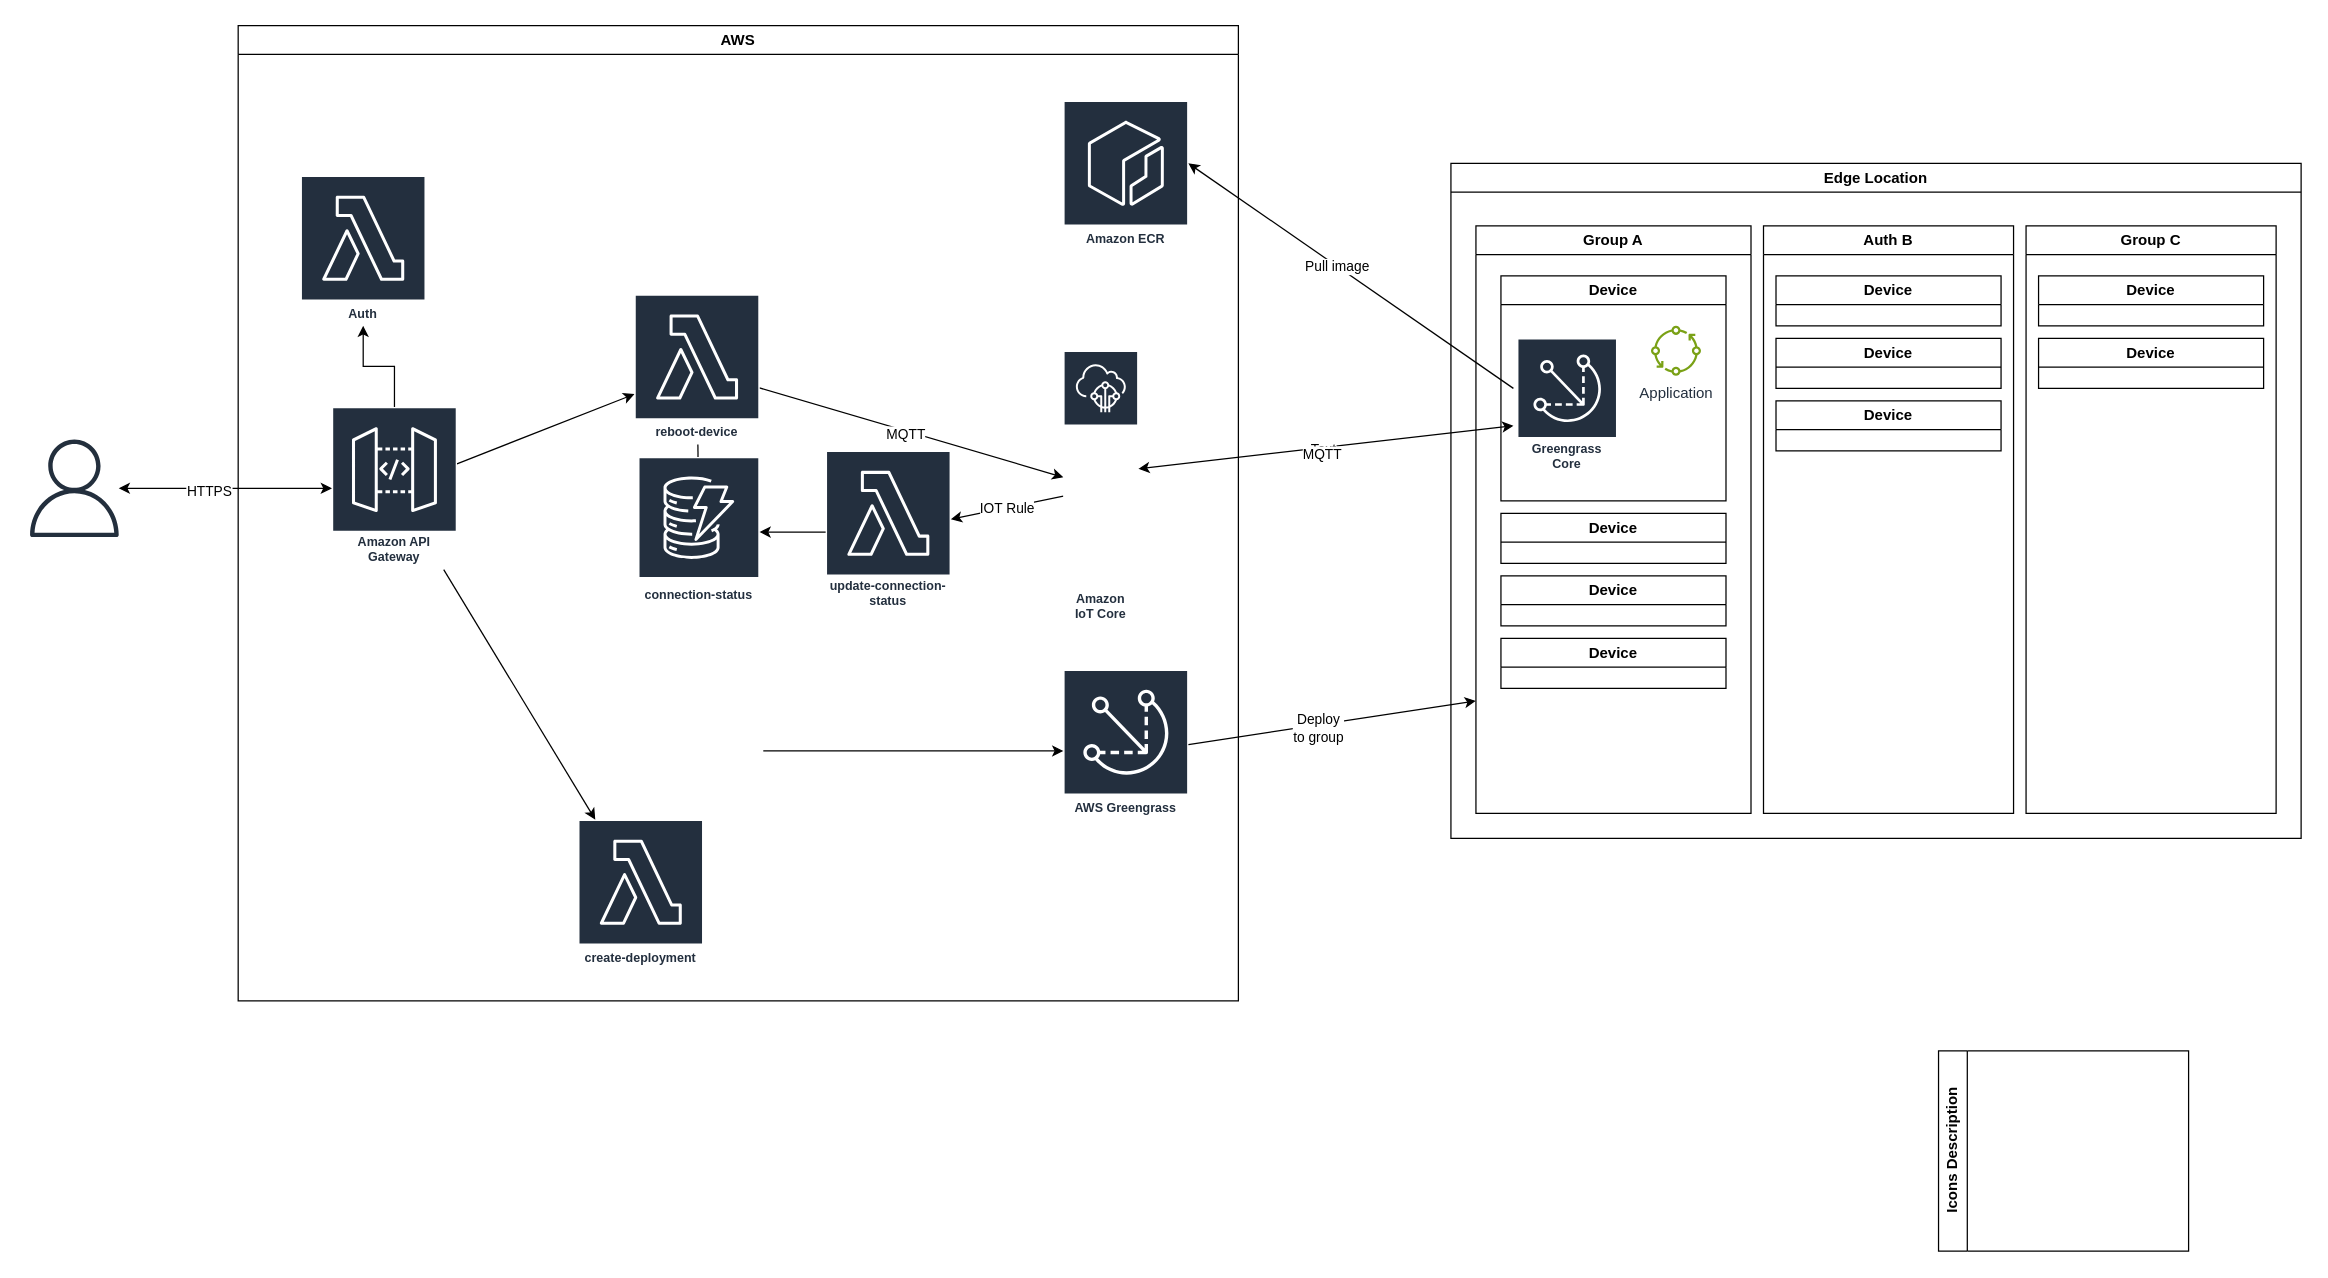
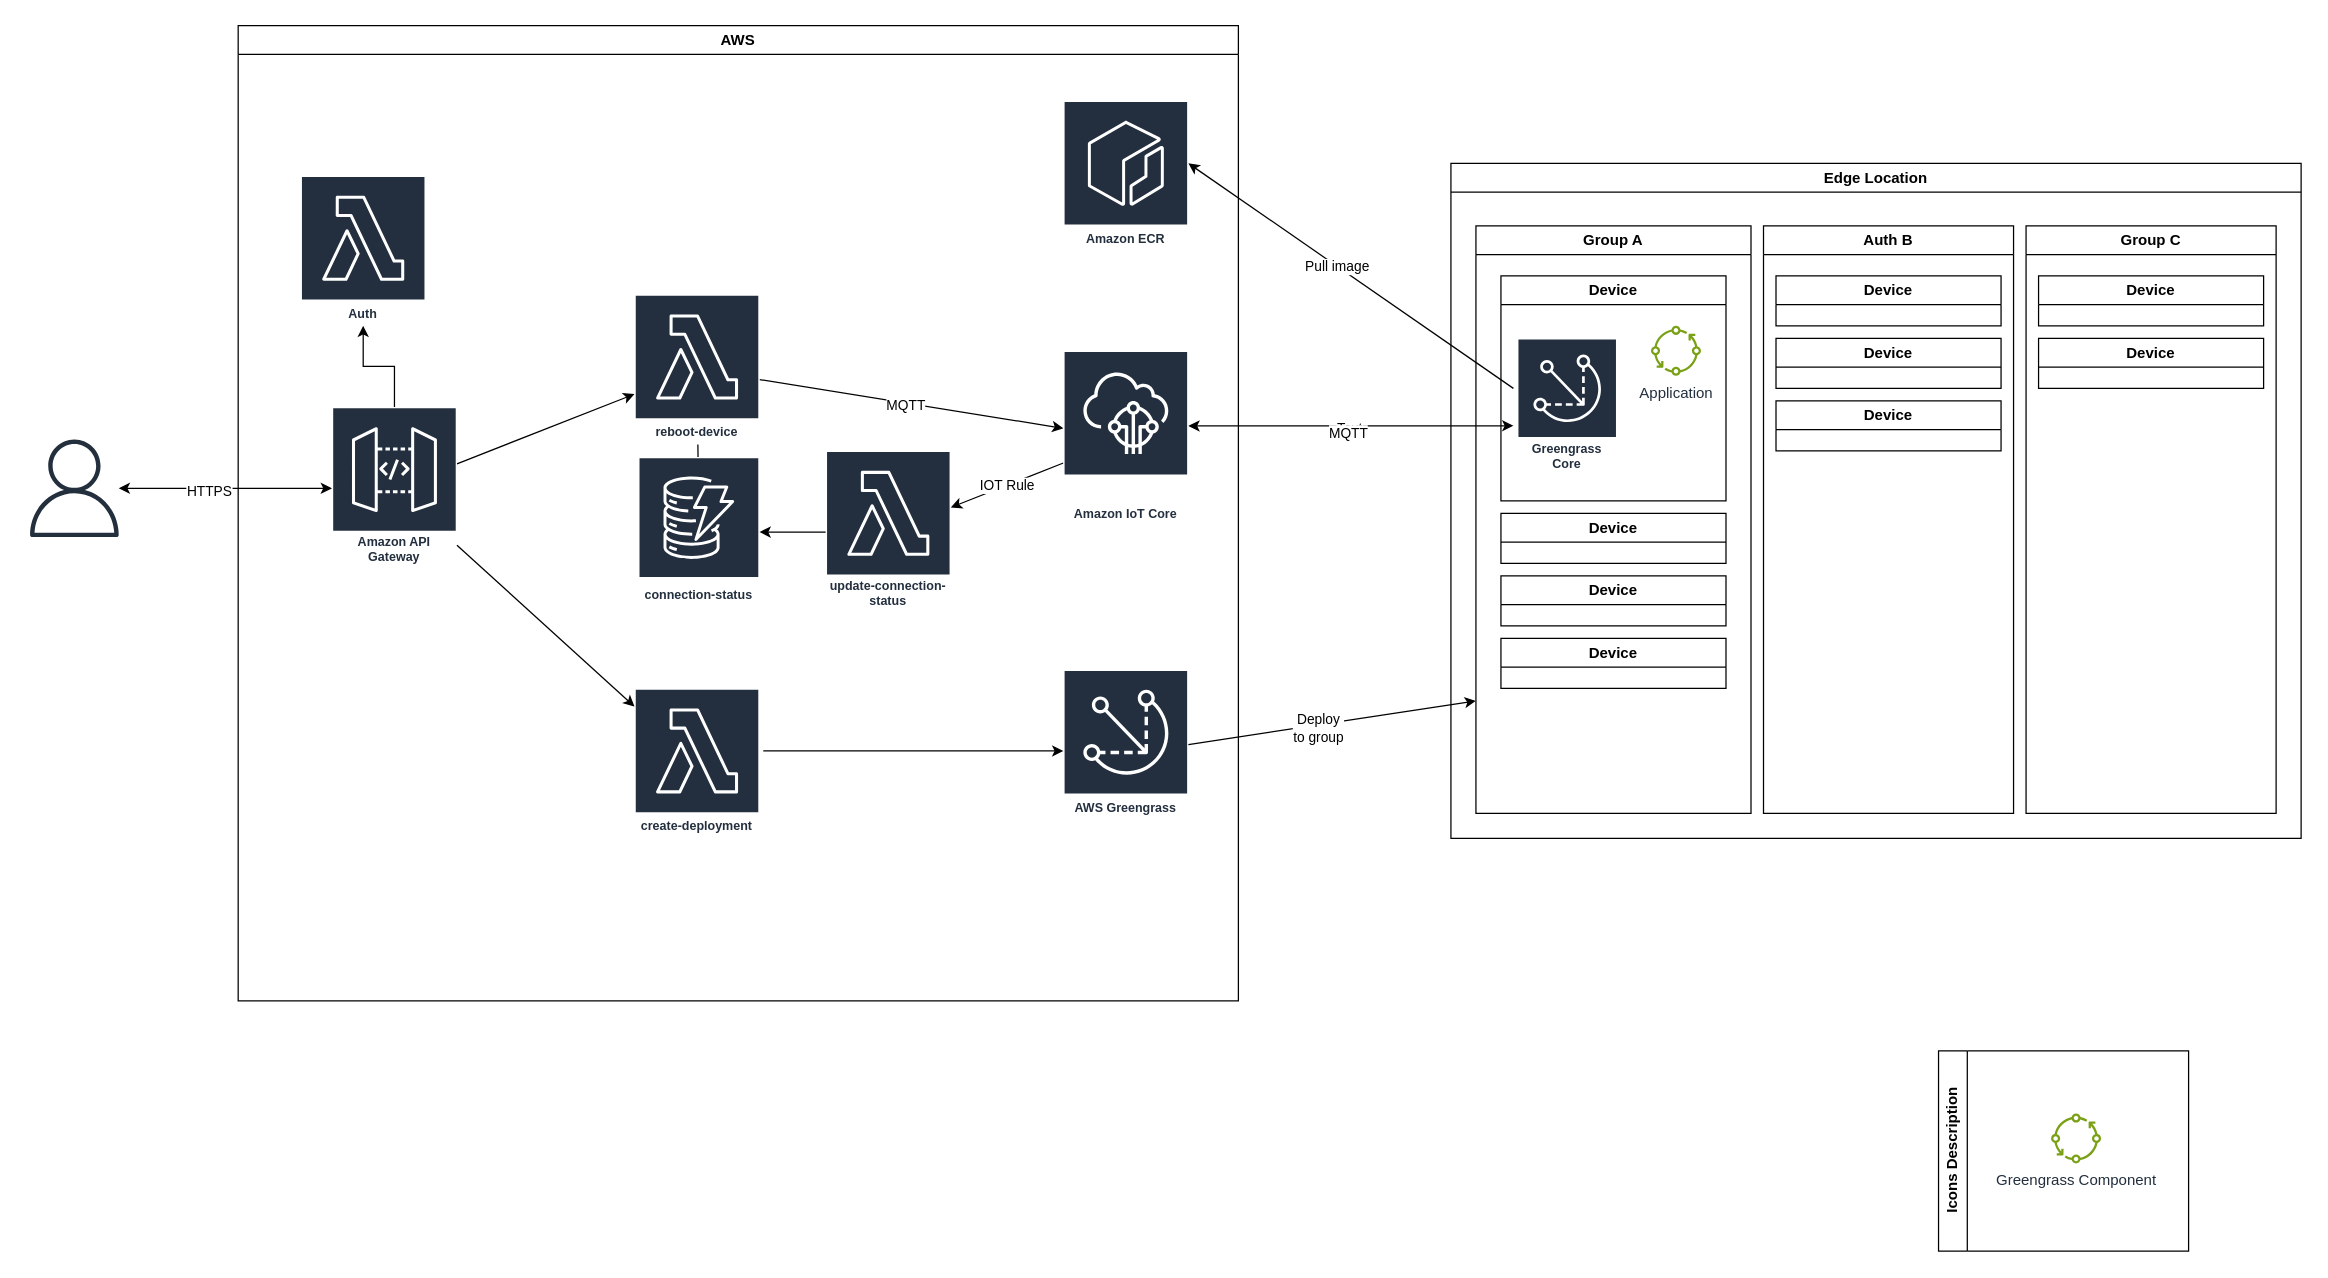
node "Amazon IoT Core": size 75x275 -> 125x175
node "create-deployment": moved (641, 894) -> (697, 763)
node "Greengrass Component": added
